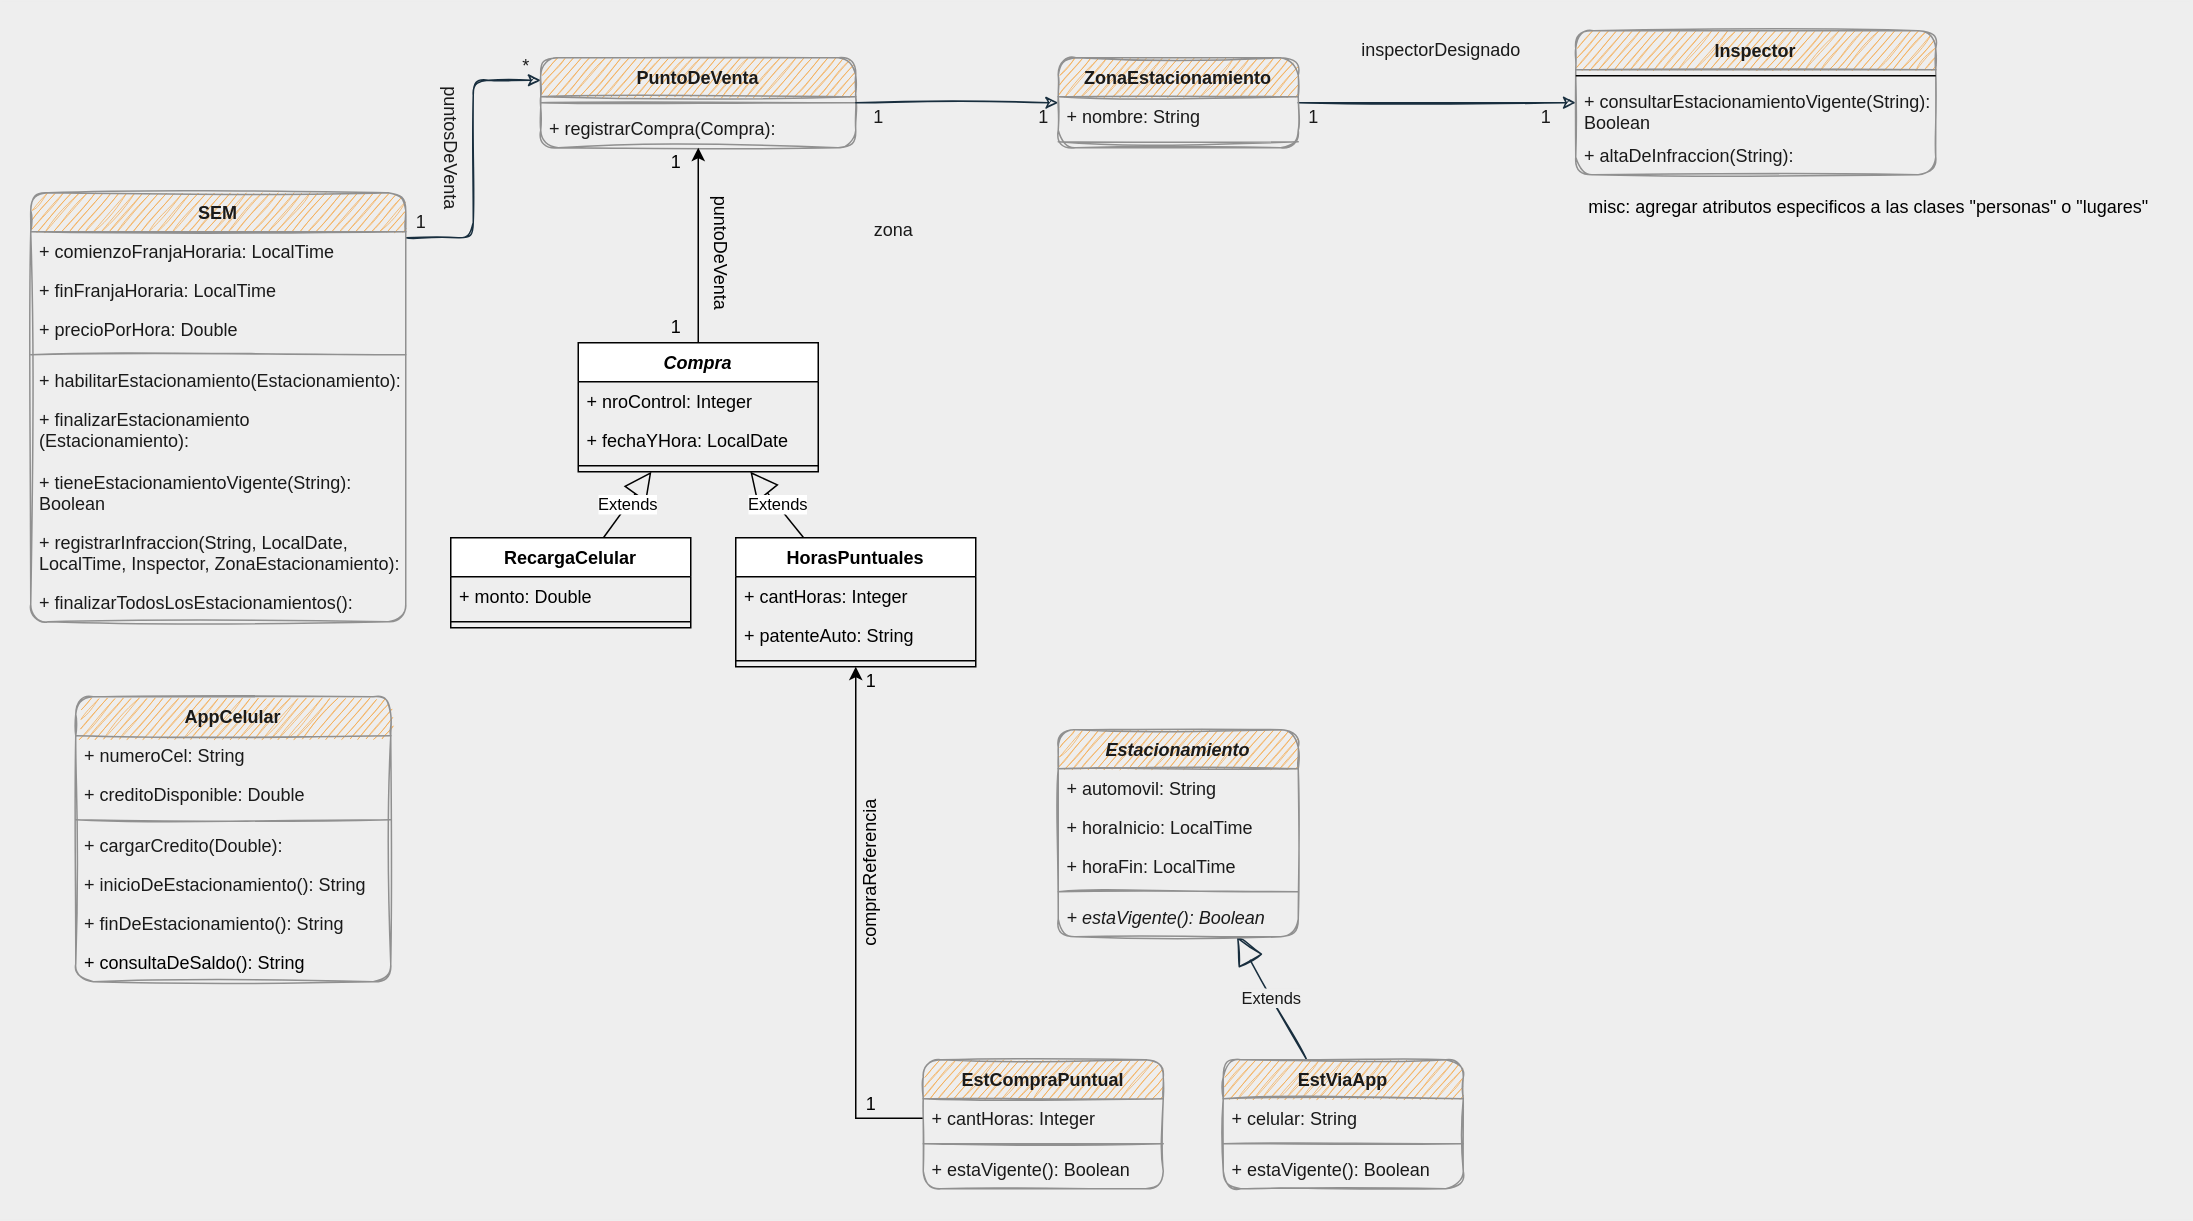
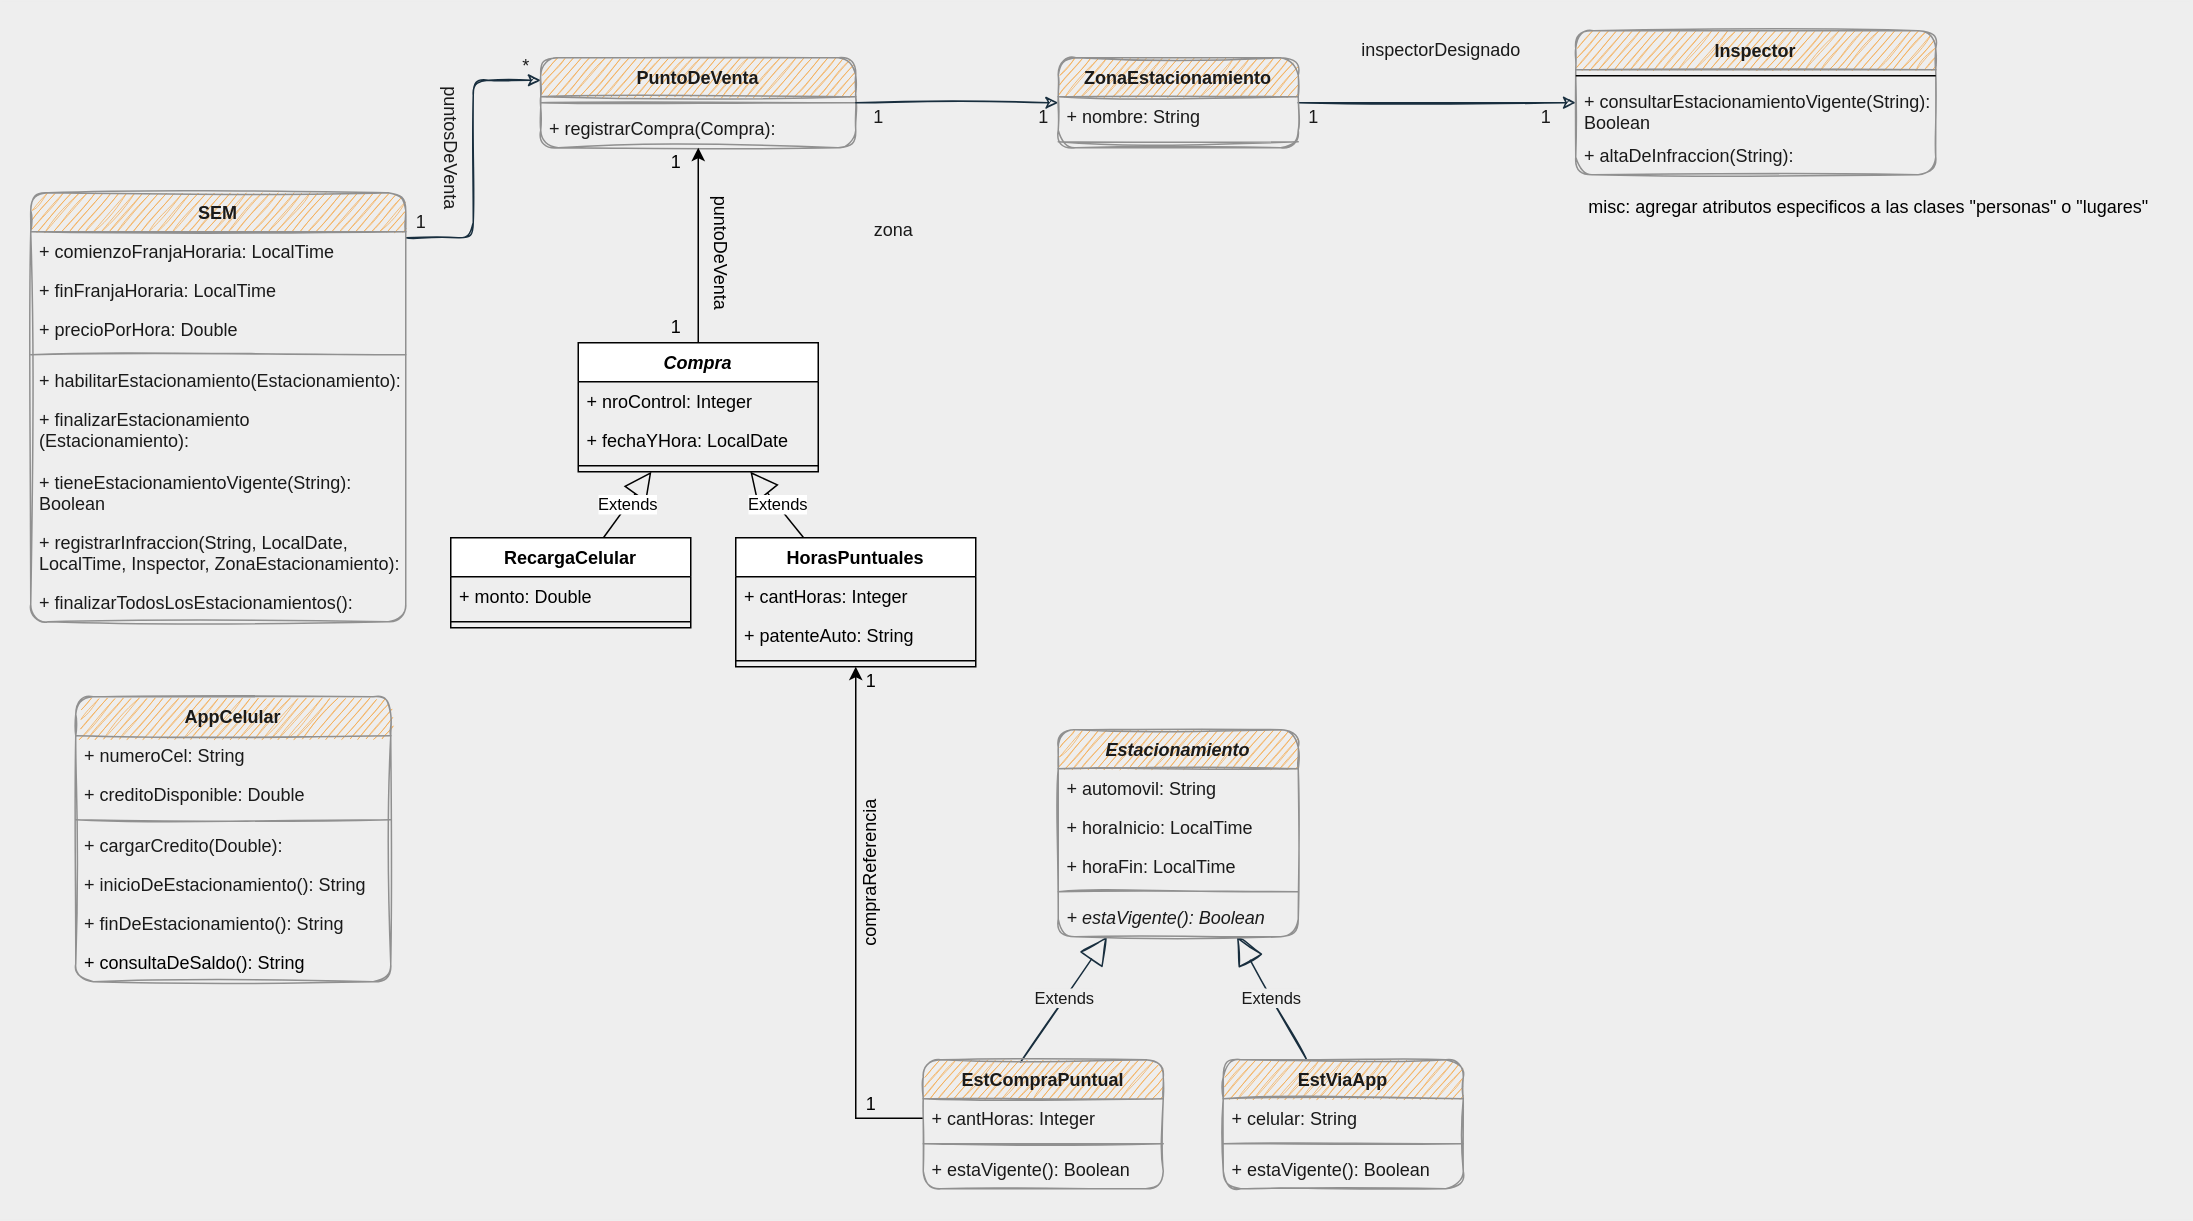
edge "EstCompraPuntual" -> "Estacionamiento": added, label "Extends"
